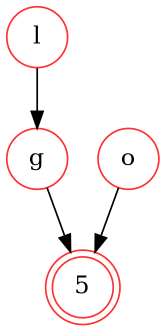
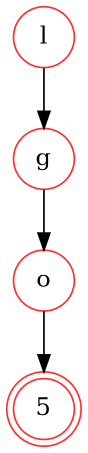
edge "g" -> "5": now "g" -> "o"
